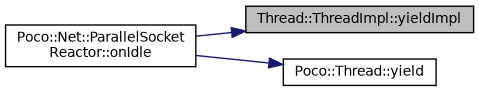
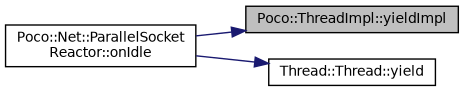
node "Thread::ThreadImpl::yieldImpl": label "Thread::ThreadImpl::yieldImpl" -> "Poco::ThreadImpl::yieldImpl"
node "Poco::Thread::yield": label "Poco::Thread::yield" -> "Thread::Thread::yield"
